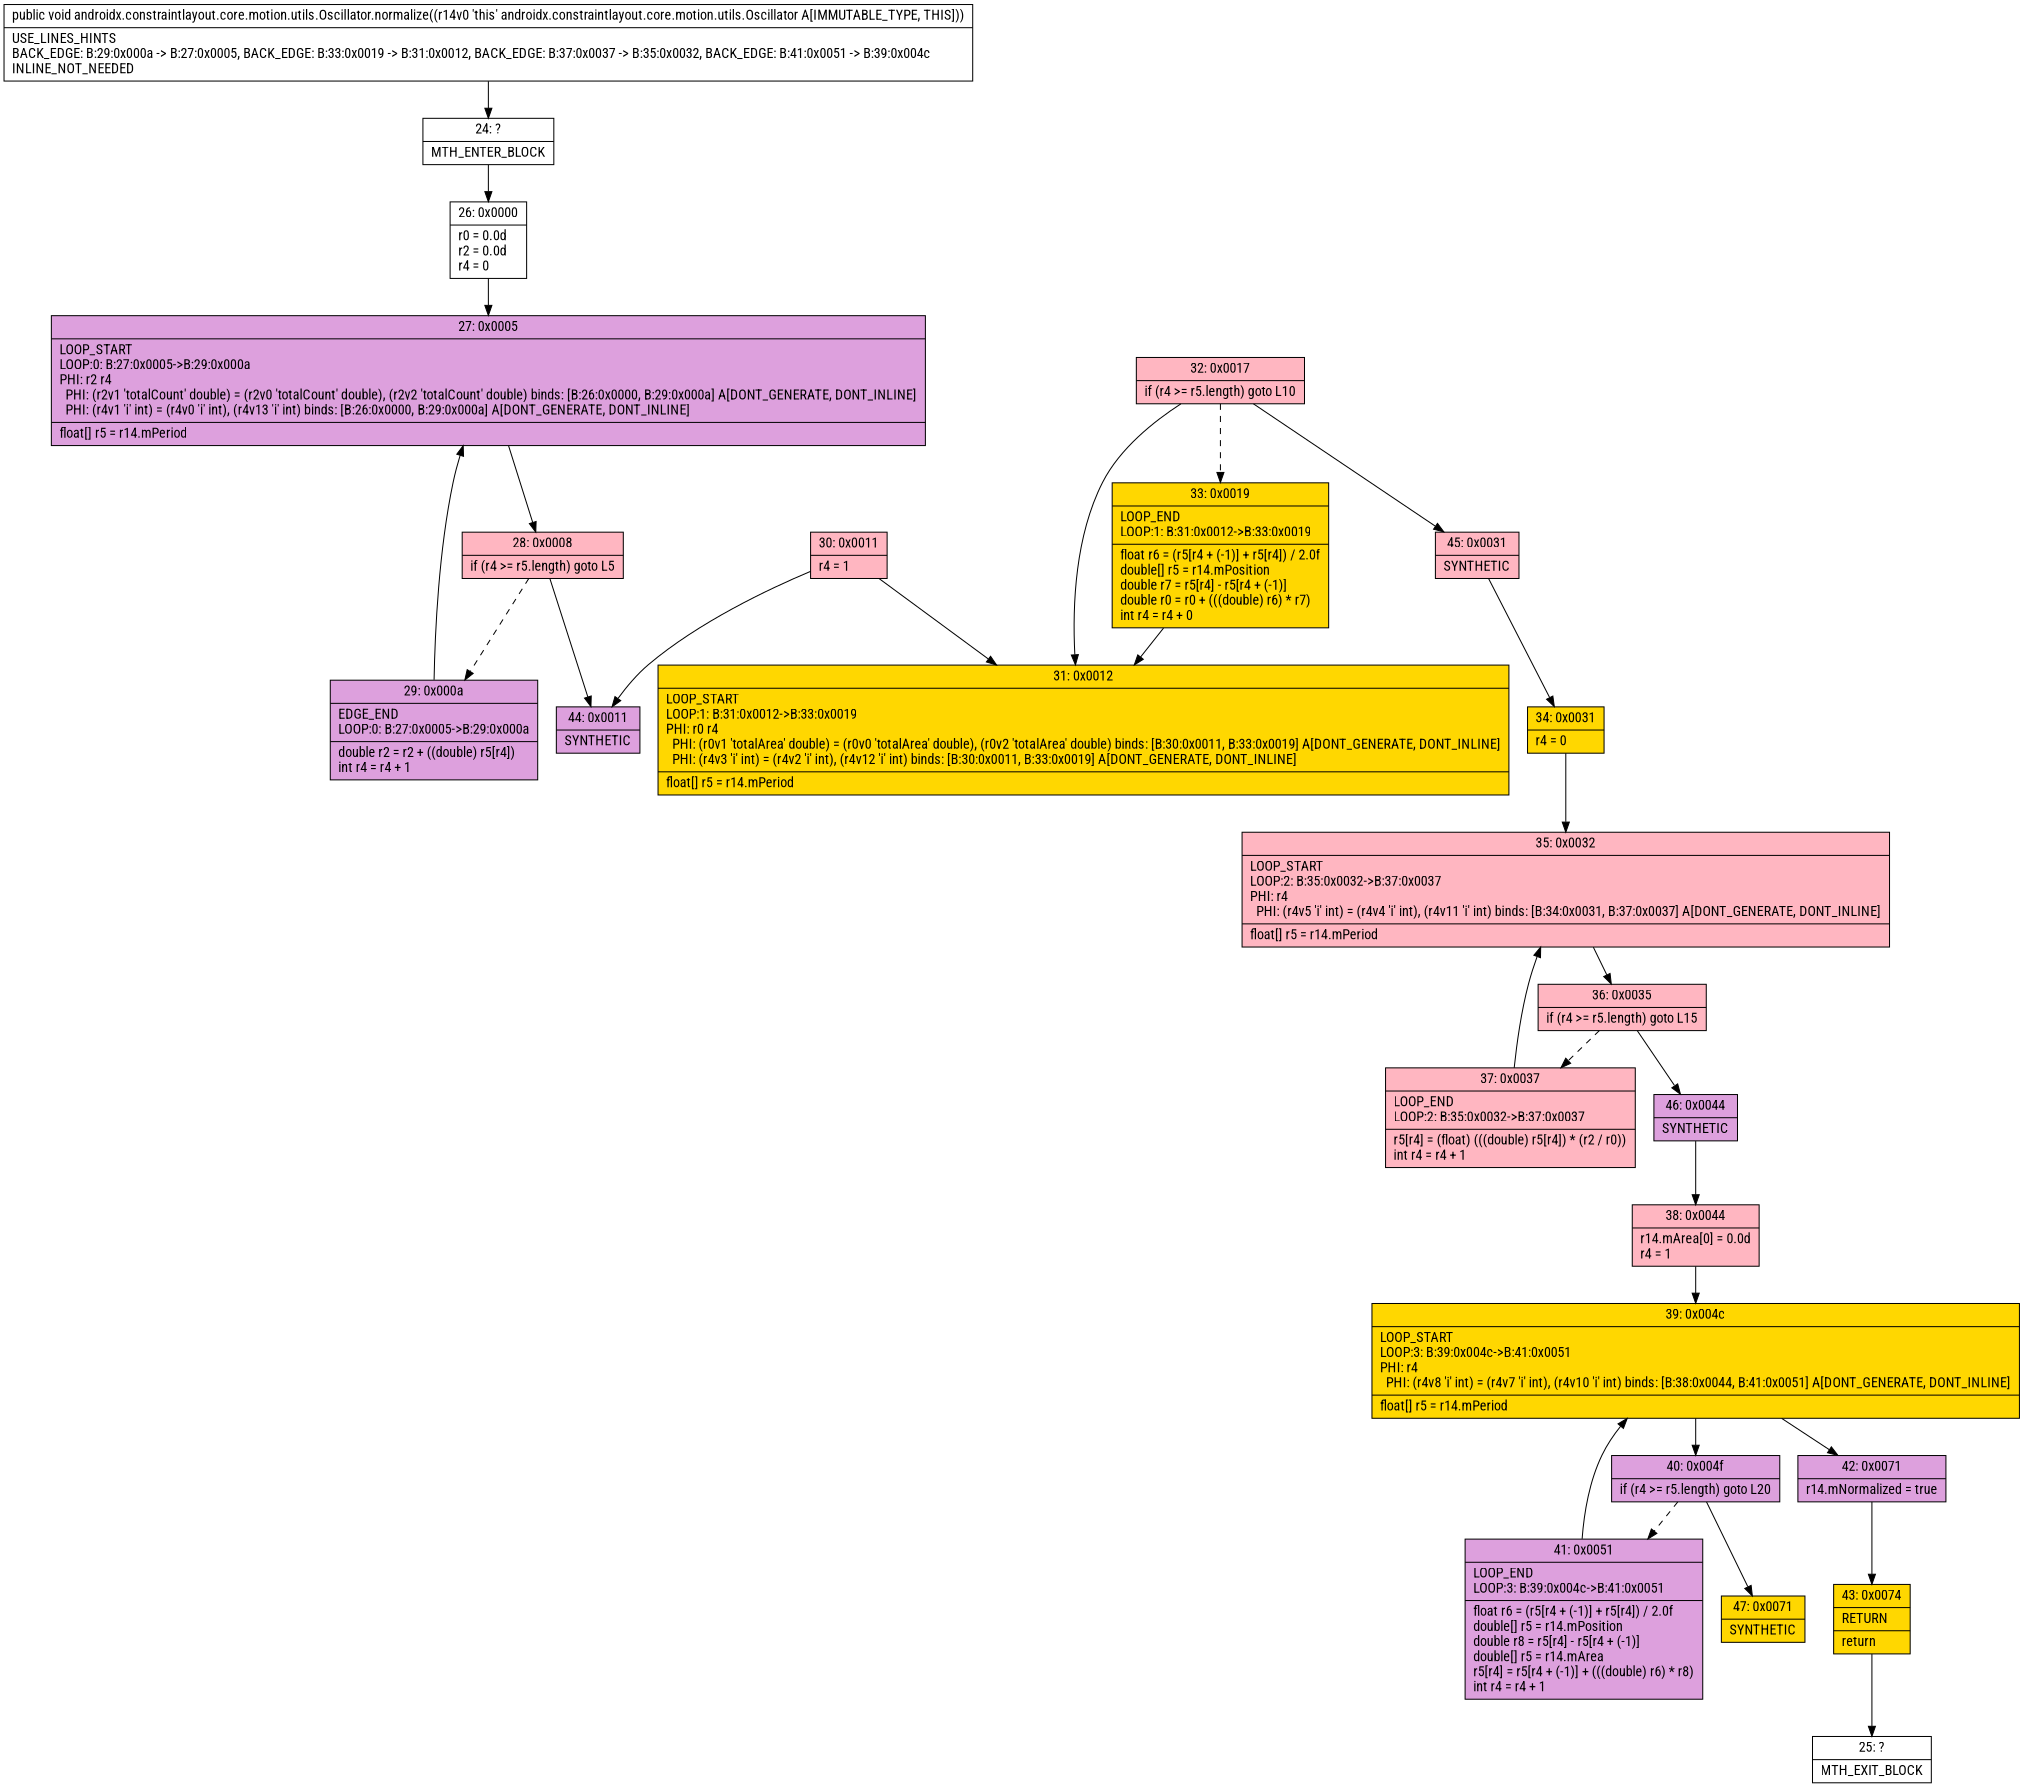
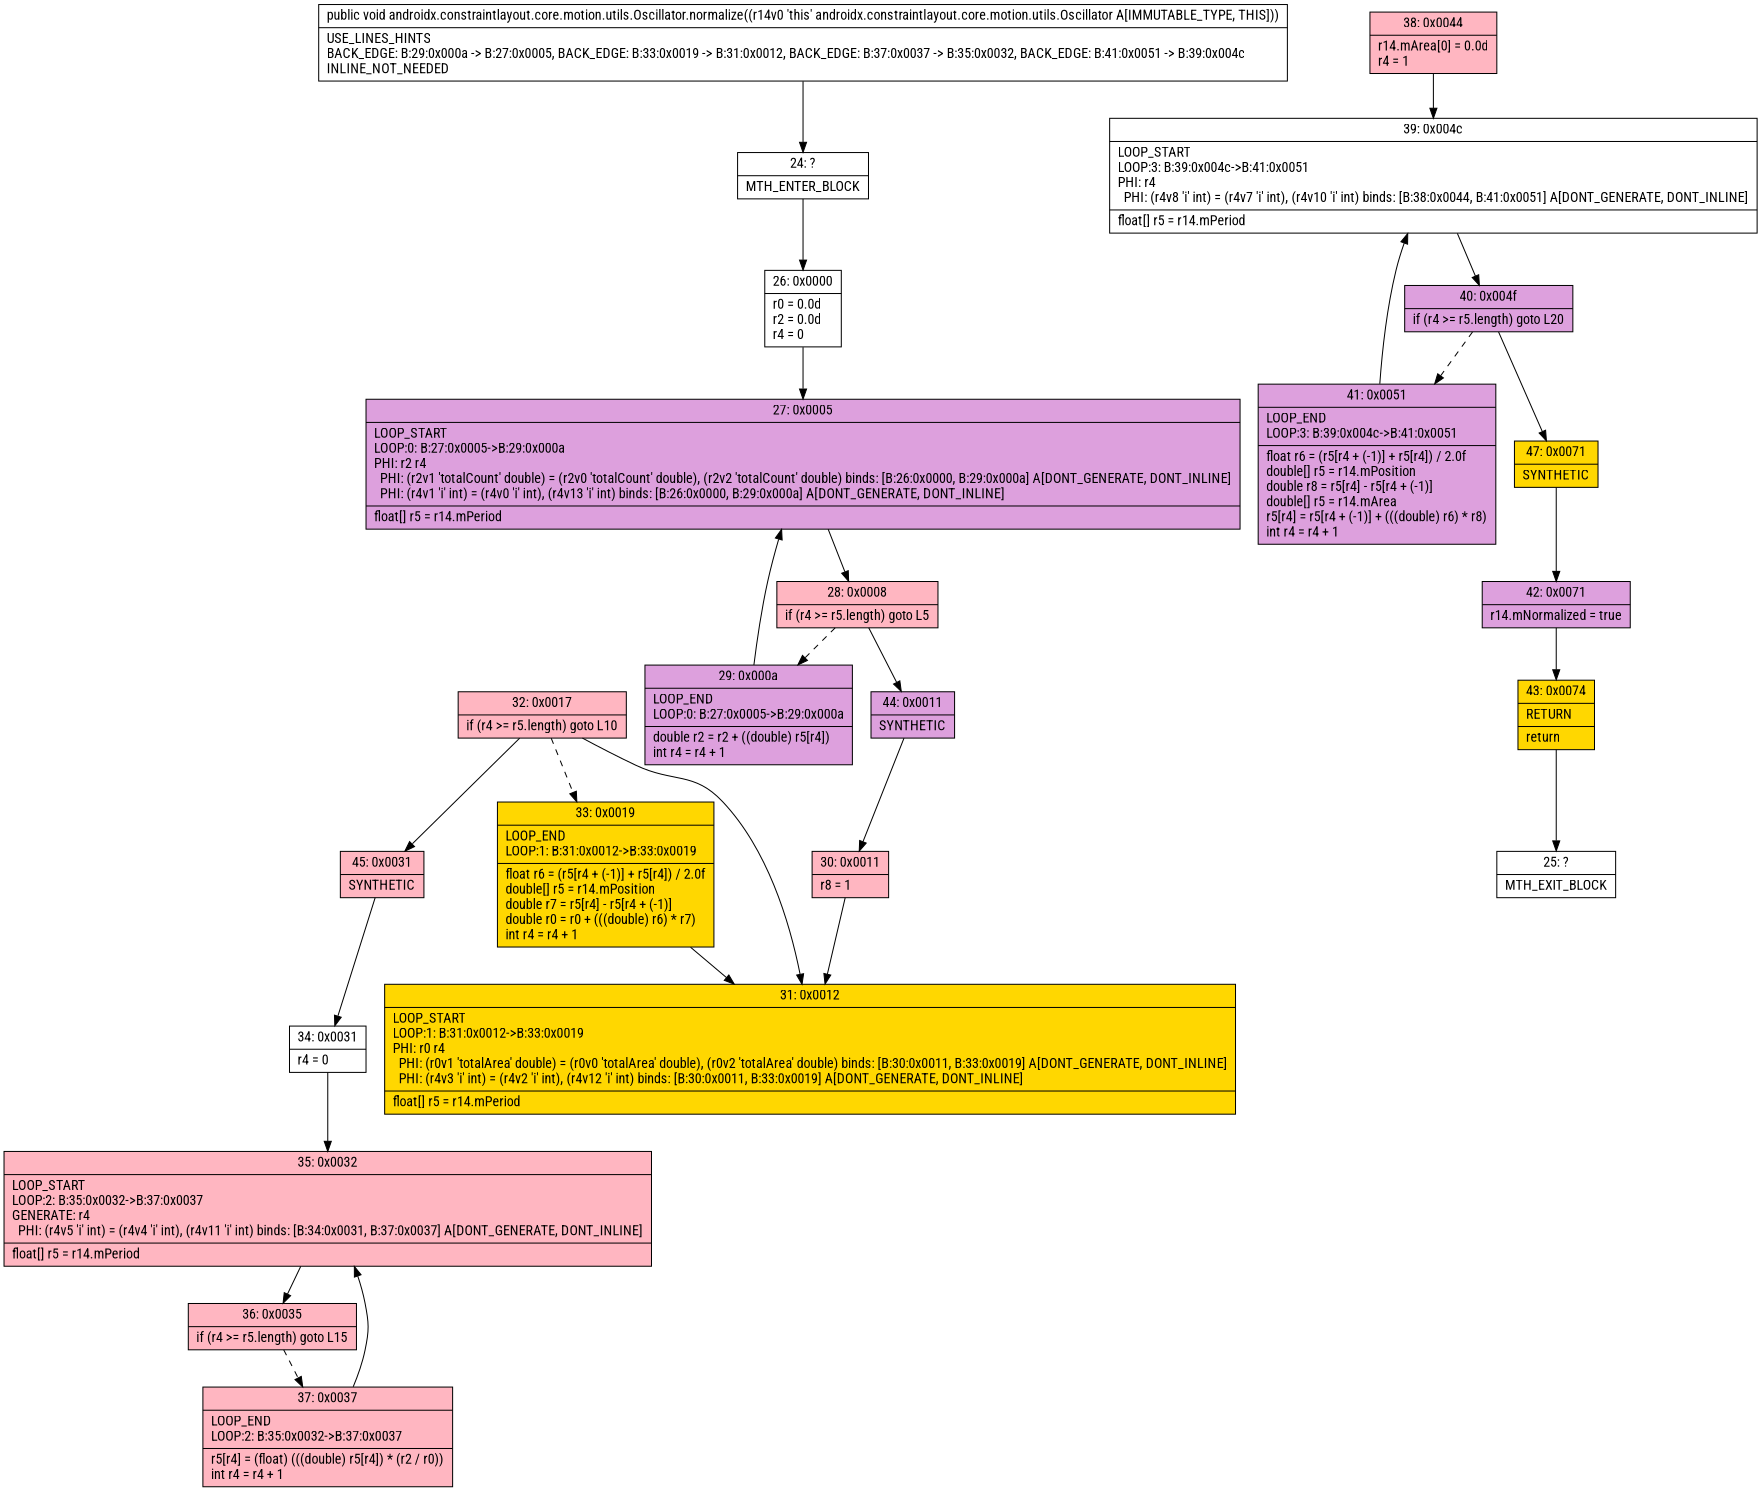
node "30: 0x0011": text "r4 = 1" -> "r8 = 1"
node "33: 0x0019": text "int r4 = r4 + 0" -> "int r4 = r4 + 1"
edge "30: 0x0011" -> "44: 0x0011": reversed
node "29: 0x000a": text "EDGE_END" -> "LOOP_END"
node "34: 0x0031": fillcolor gold -> white
node "35: 0x0032": text "PHI: r4" -> "GENERATE: r4"
node "46: 0x0044": removed
node "39: 0x004c": fillcolor gold -> white
edge "39: 0x004c" -> "42: 0x0071": now "47: 0x0071" -> "42: 0x0071"
